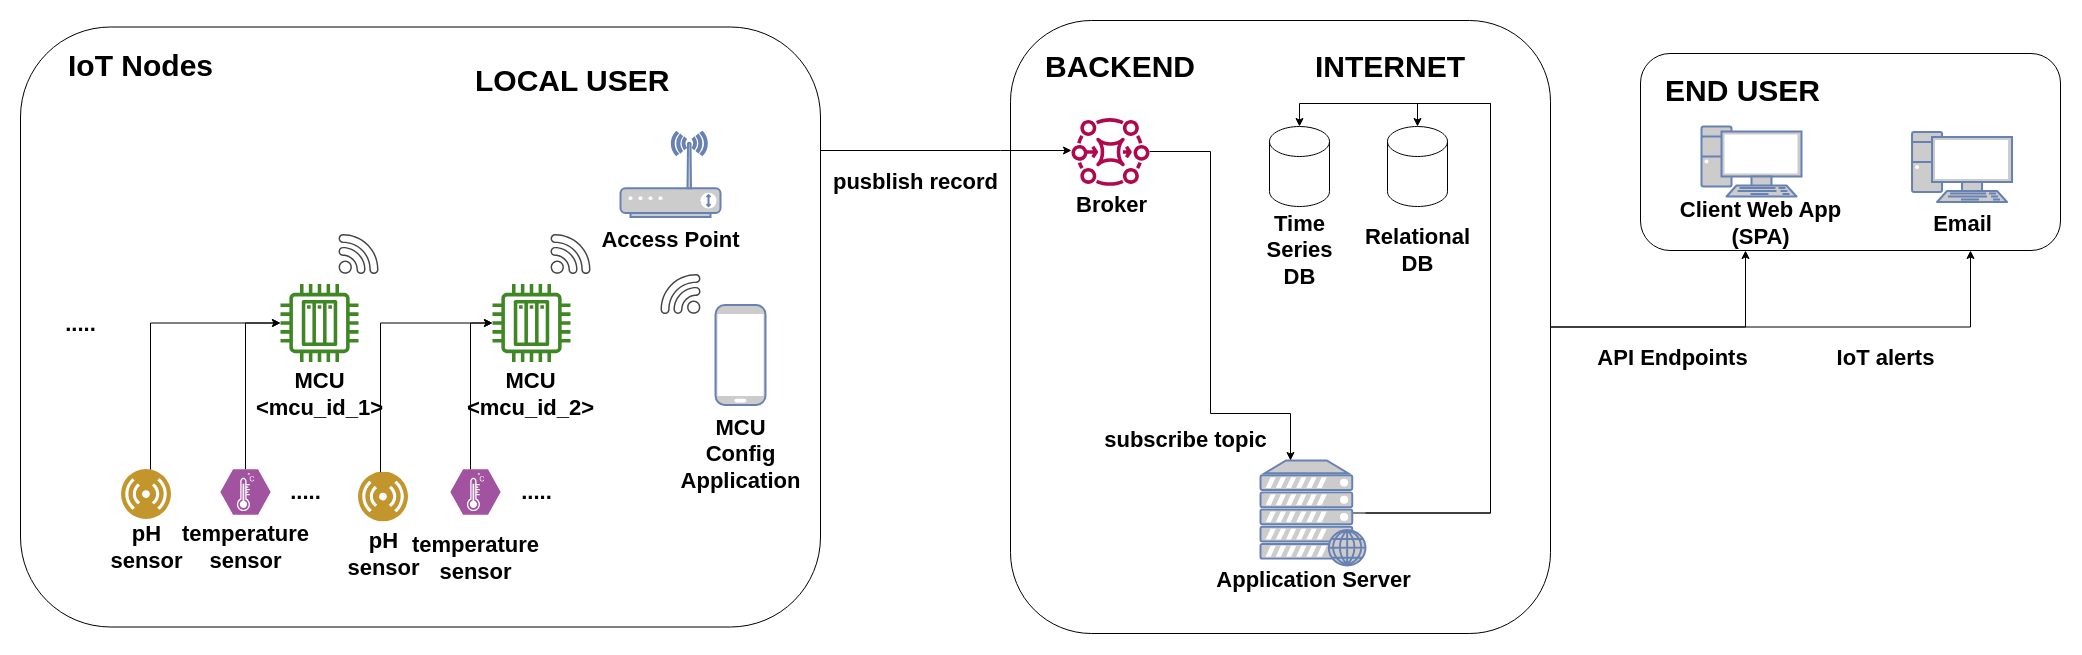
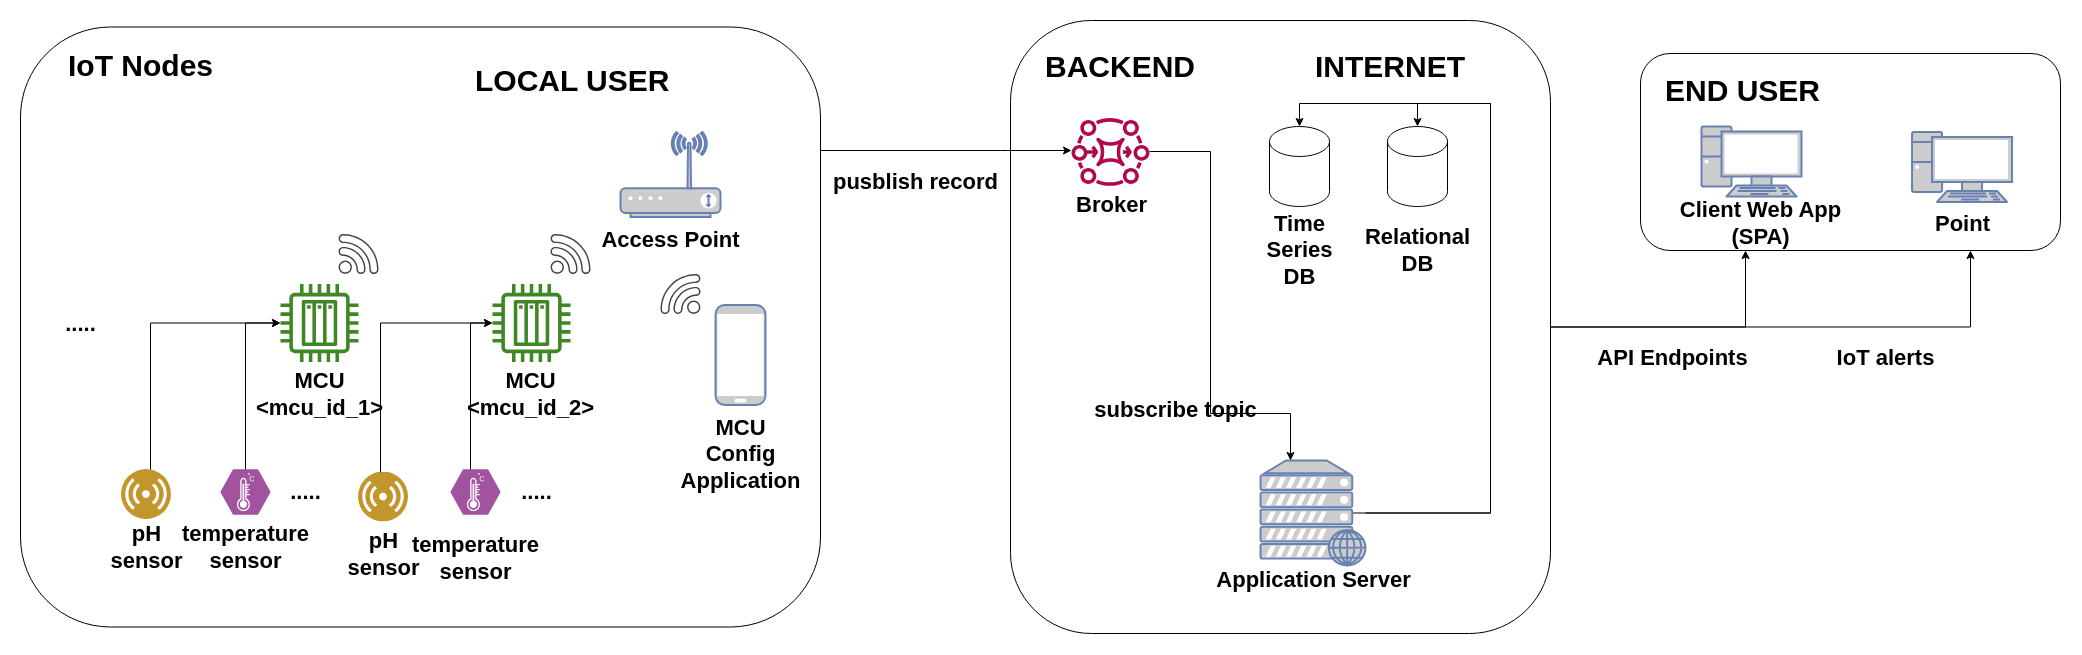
node "Email": label "Email" -> "Point"
node "subscribe topic": moved (1186, 441) -> (1176, 411)
